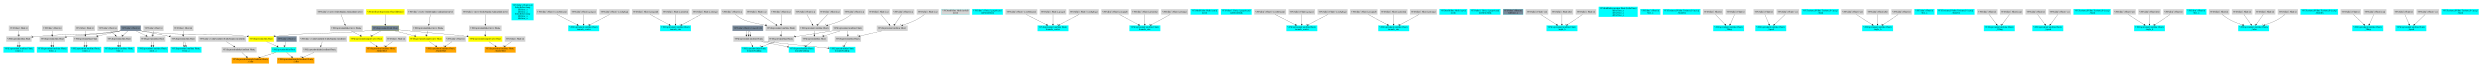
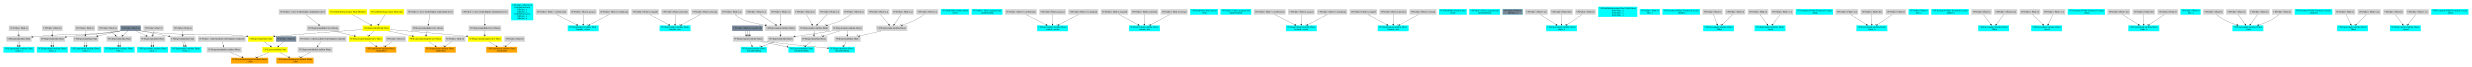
node "VFXAttributeExpression Float (age)": added
node "VFXMeshValue Mesh (30838) mesh": fillcolor lightgray -> cyan
node "VFXExpressionDivide Float": fillcolor lightslategray -> yellow
node "VFXExpressionMin Float": fillcolor cyan -> yellow
